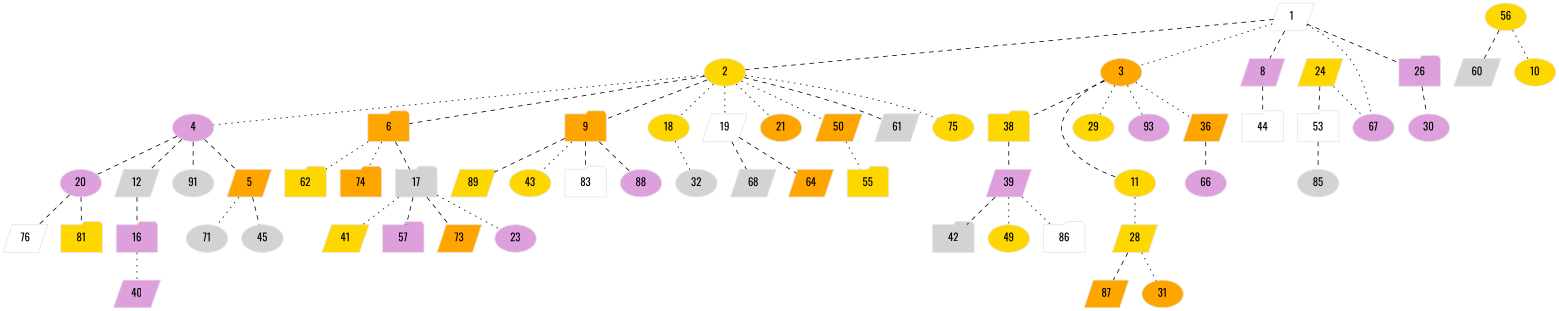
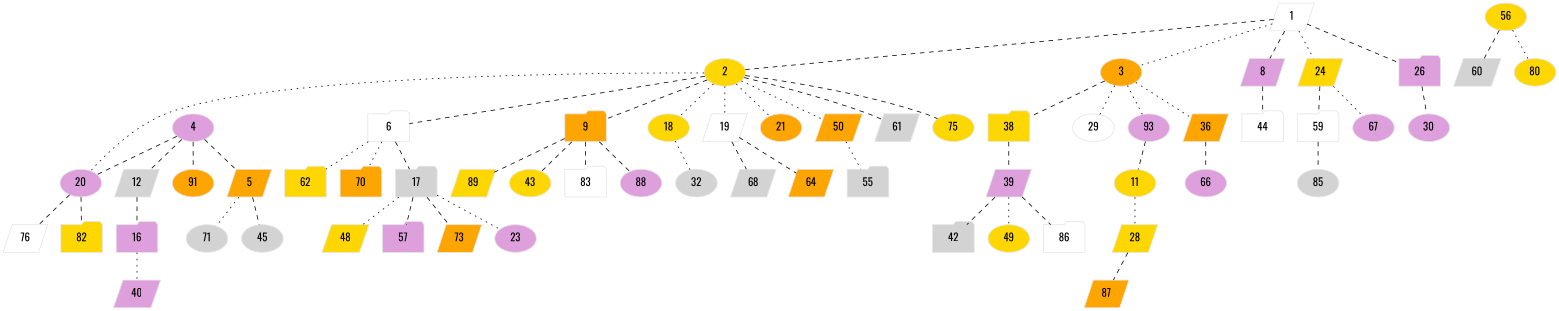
edge "1" -- "67": now "1" -- "24"
node "10": label "10" -> "80"
edge "2" -- "75": style dotted -> dashed
edge "2" -- "4": now "2" -- "20"
node "6": fillcolor orange -> white
node "29": fillcolor gold -> white
node "53": label "53" -> "59"
edge "3" -- "11": now "93" -- "11"
edge "9" -- "43": style dotted -> dashed
node "91": fillcolor lightgrey -> orange
node "74": label "74" -> "70"
node "55": fillcolor gold -> lightgrey
edge "39" -- "86": style dotted -> dashed
node "81": label "81" -> "82"
node "41": label "41" -> "48"
node "31": removed
